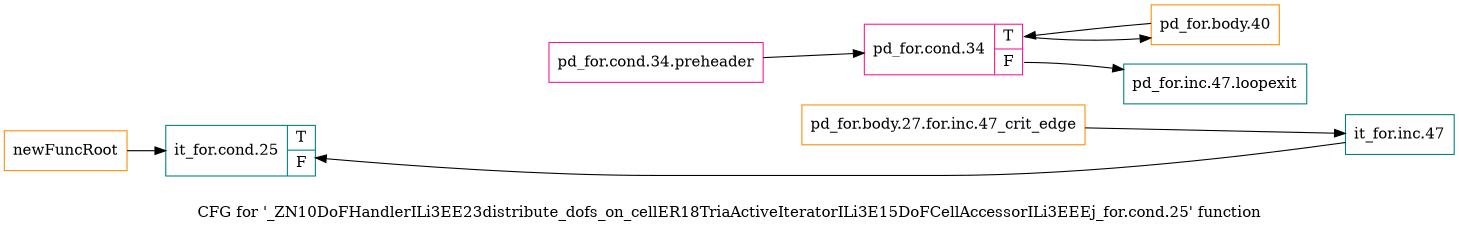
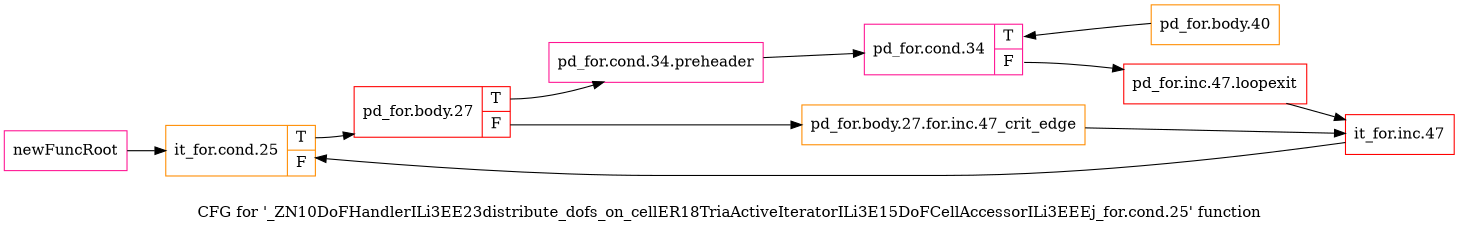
edge "pd_for.cond.34" -> "pd_for.body.40": removed
node "pd_for.inc.47.loopexit": color teal -> red
edge "pd_for.inc.47.loopexit" -> "it_for.inc.47": added
node "pd_for.body.27": added
node "it_for.inc.47": color teal -> red
node "newFuncRoot": color darkorange -> deeppink
node "it_for.cond.25": color teal -> darkorange
